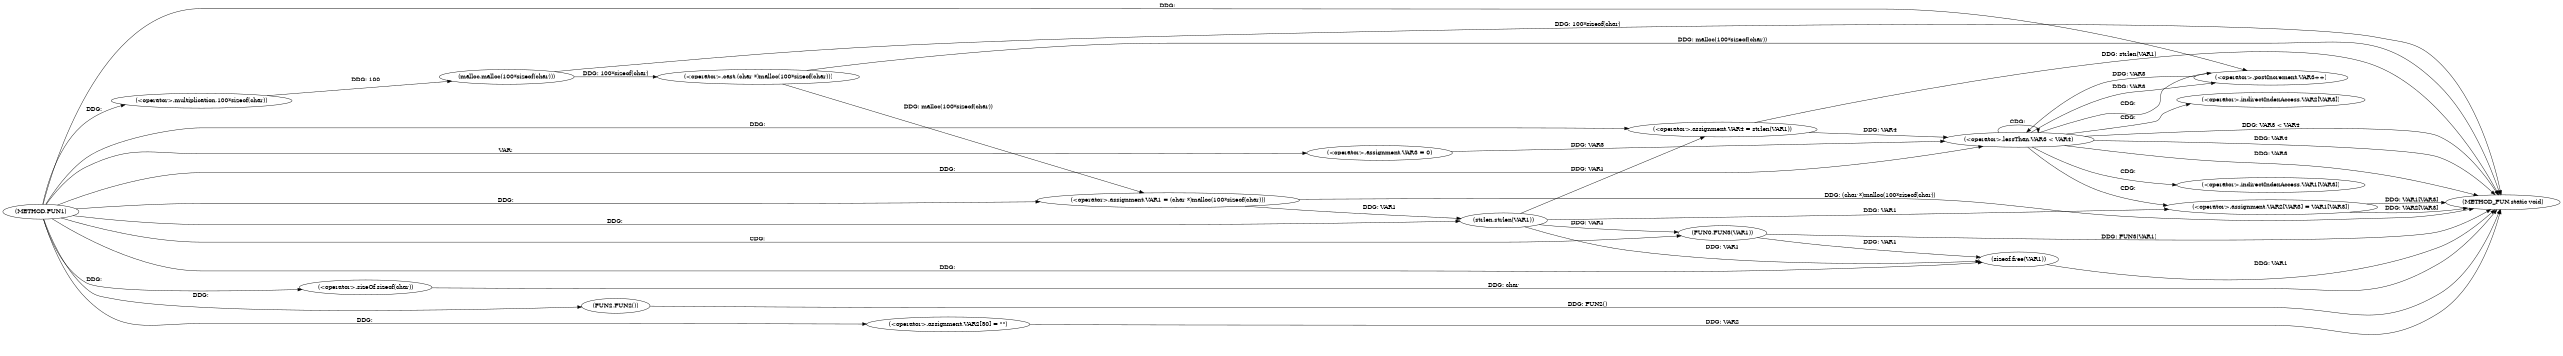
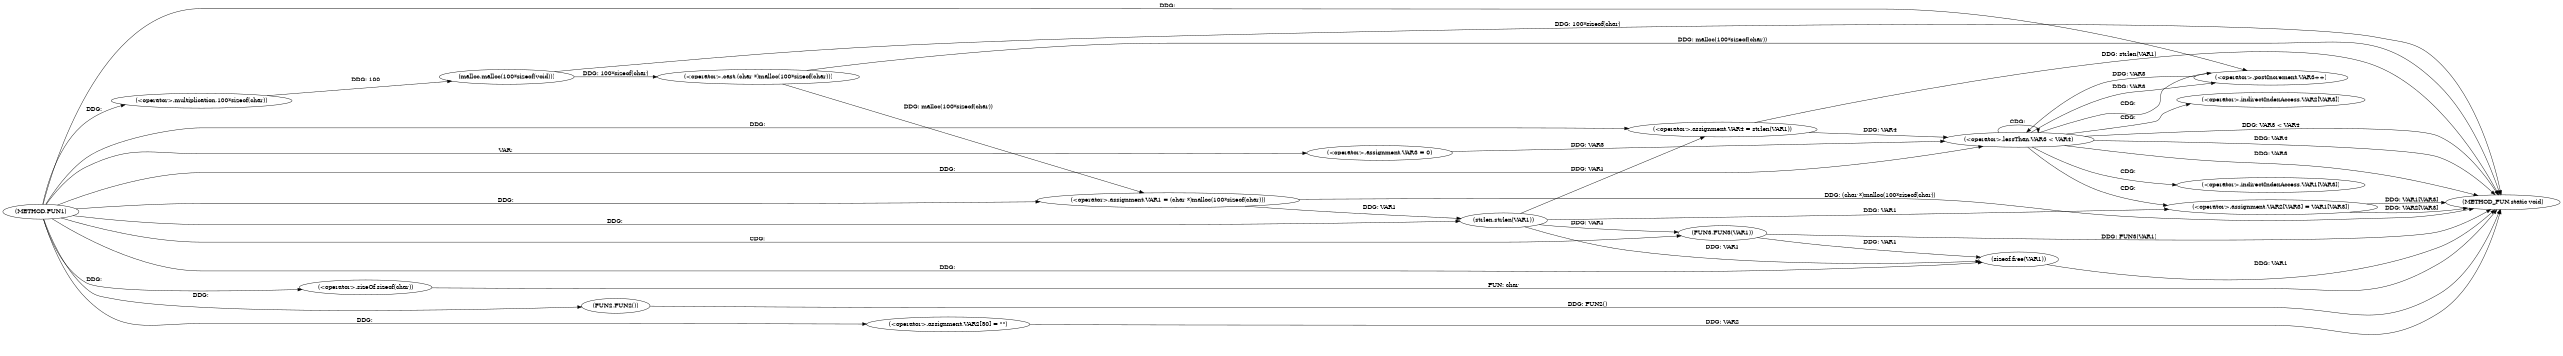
node "(malloc,malloc(100*sizeof(char)))": label "(malloc,malloc(100*sizeof(char)))" -> "(malloc,malloc(100*sizeof(void)))"
node "(FUN0,FUN3(VAR1))": label "(FUN0,FUN3(VAR1))" -> "(FUN3,FUN3(VAR1))"
edge "(<operator>.sizeOf,sizeof(char))" -> "(METHOD_FUN,static void)": label "DDG: char" -> "FUN: char"
